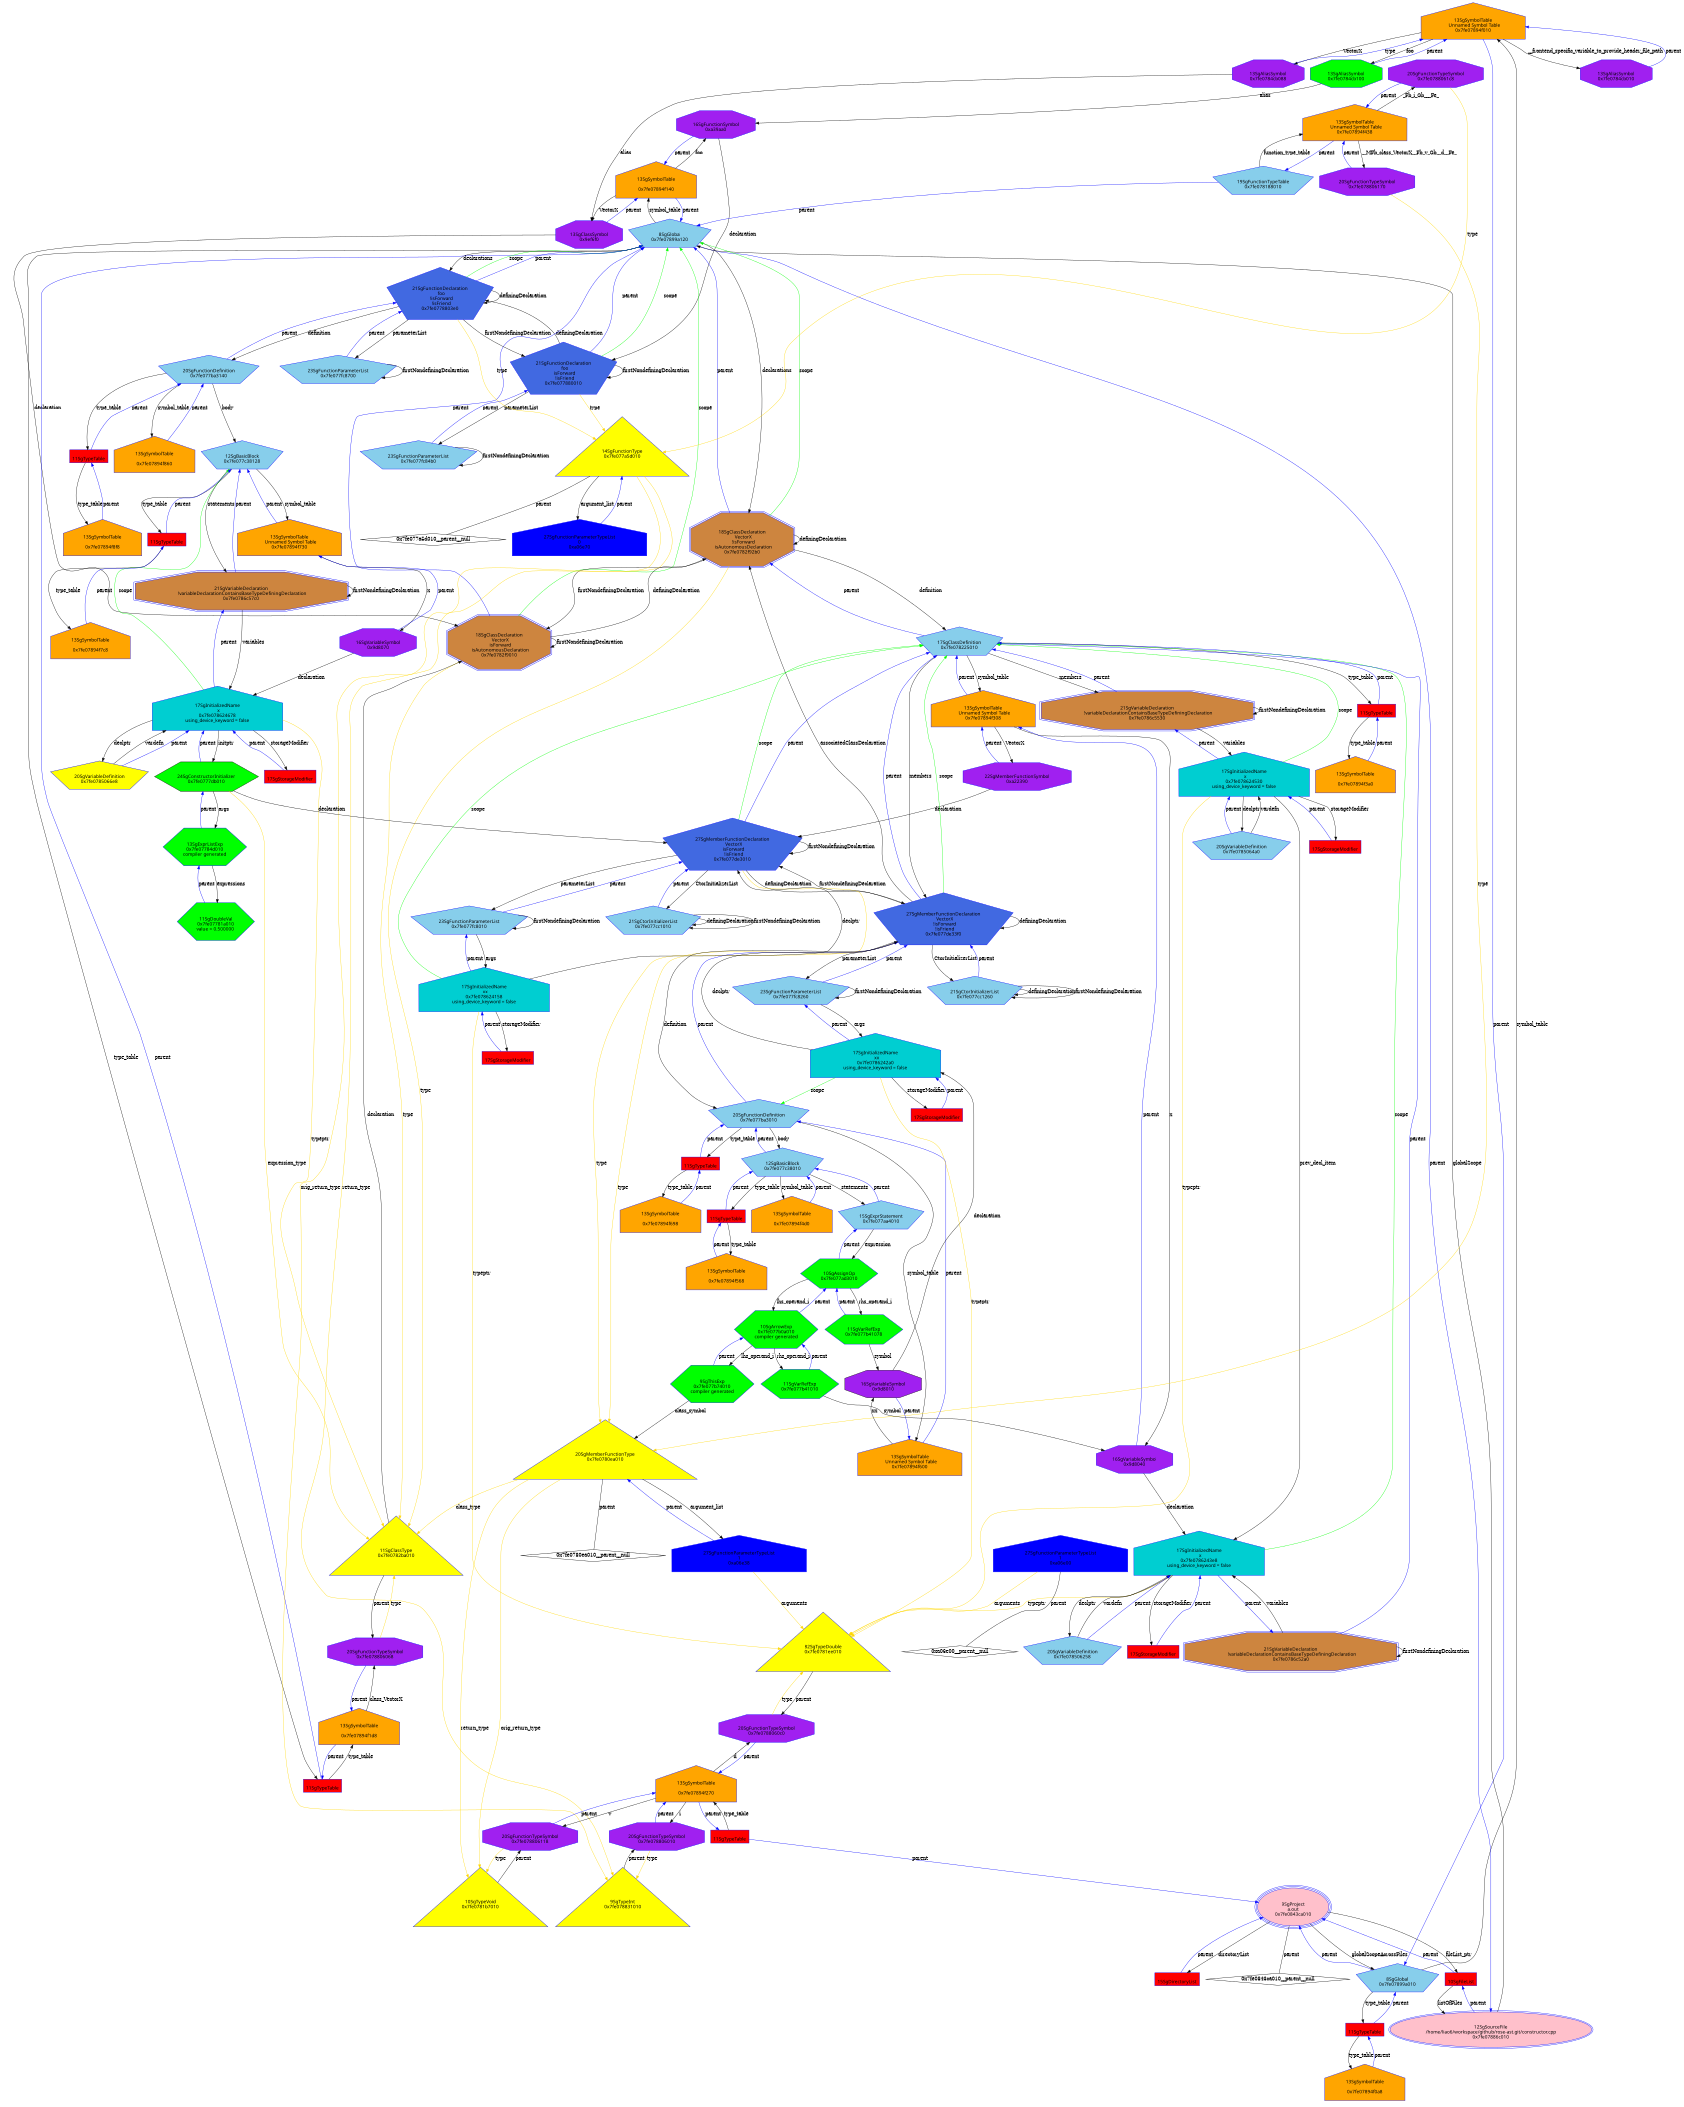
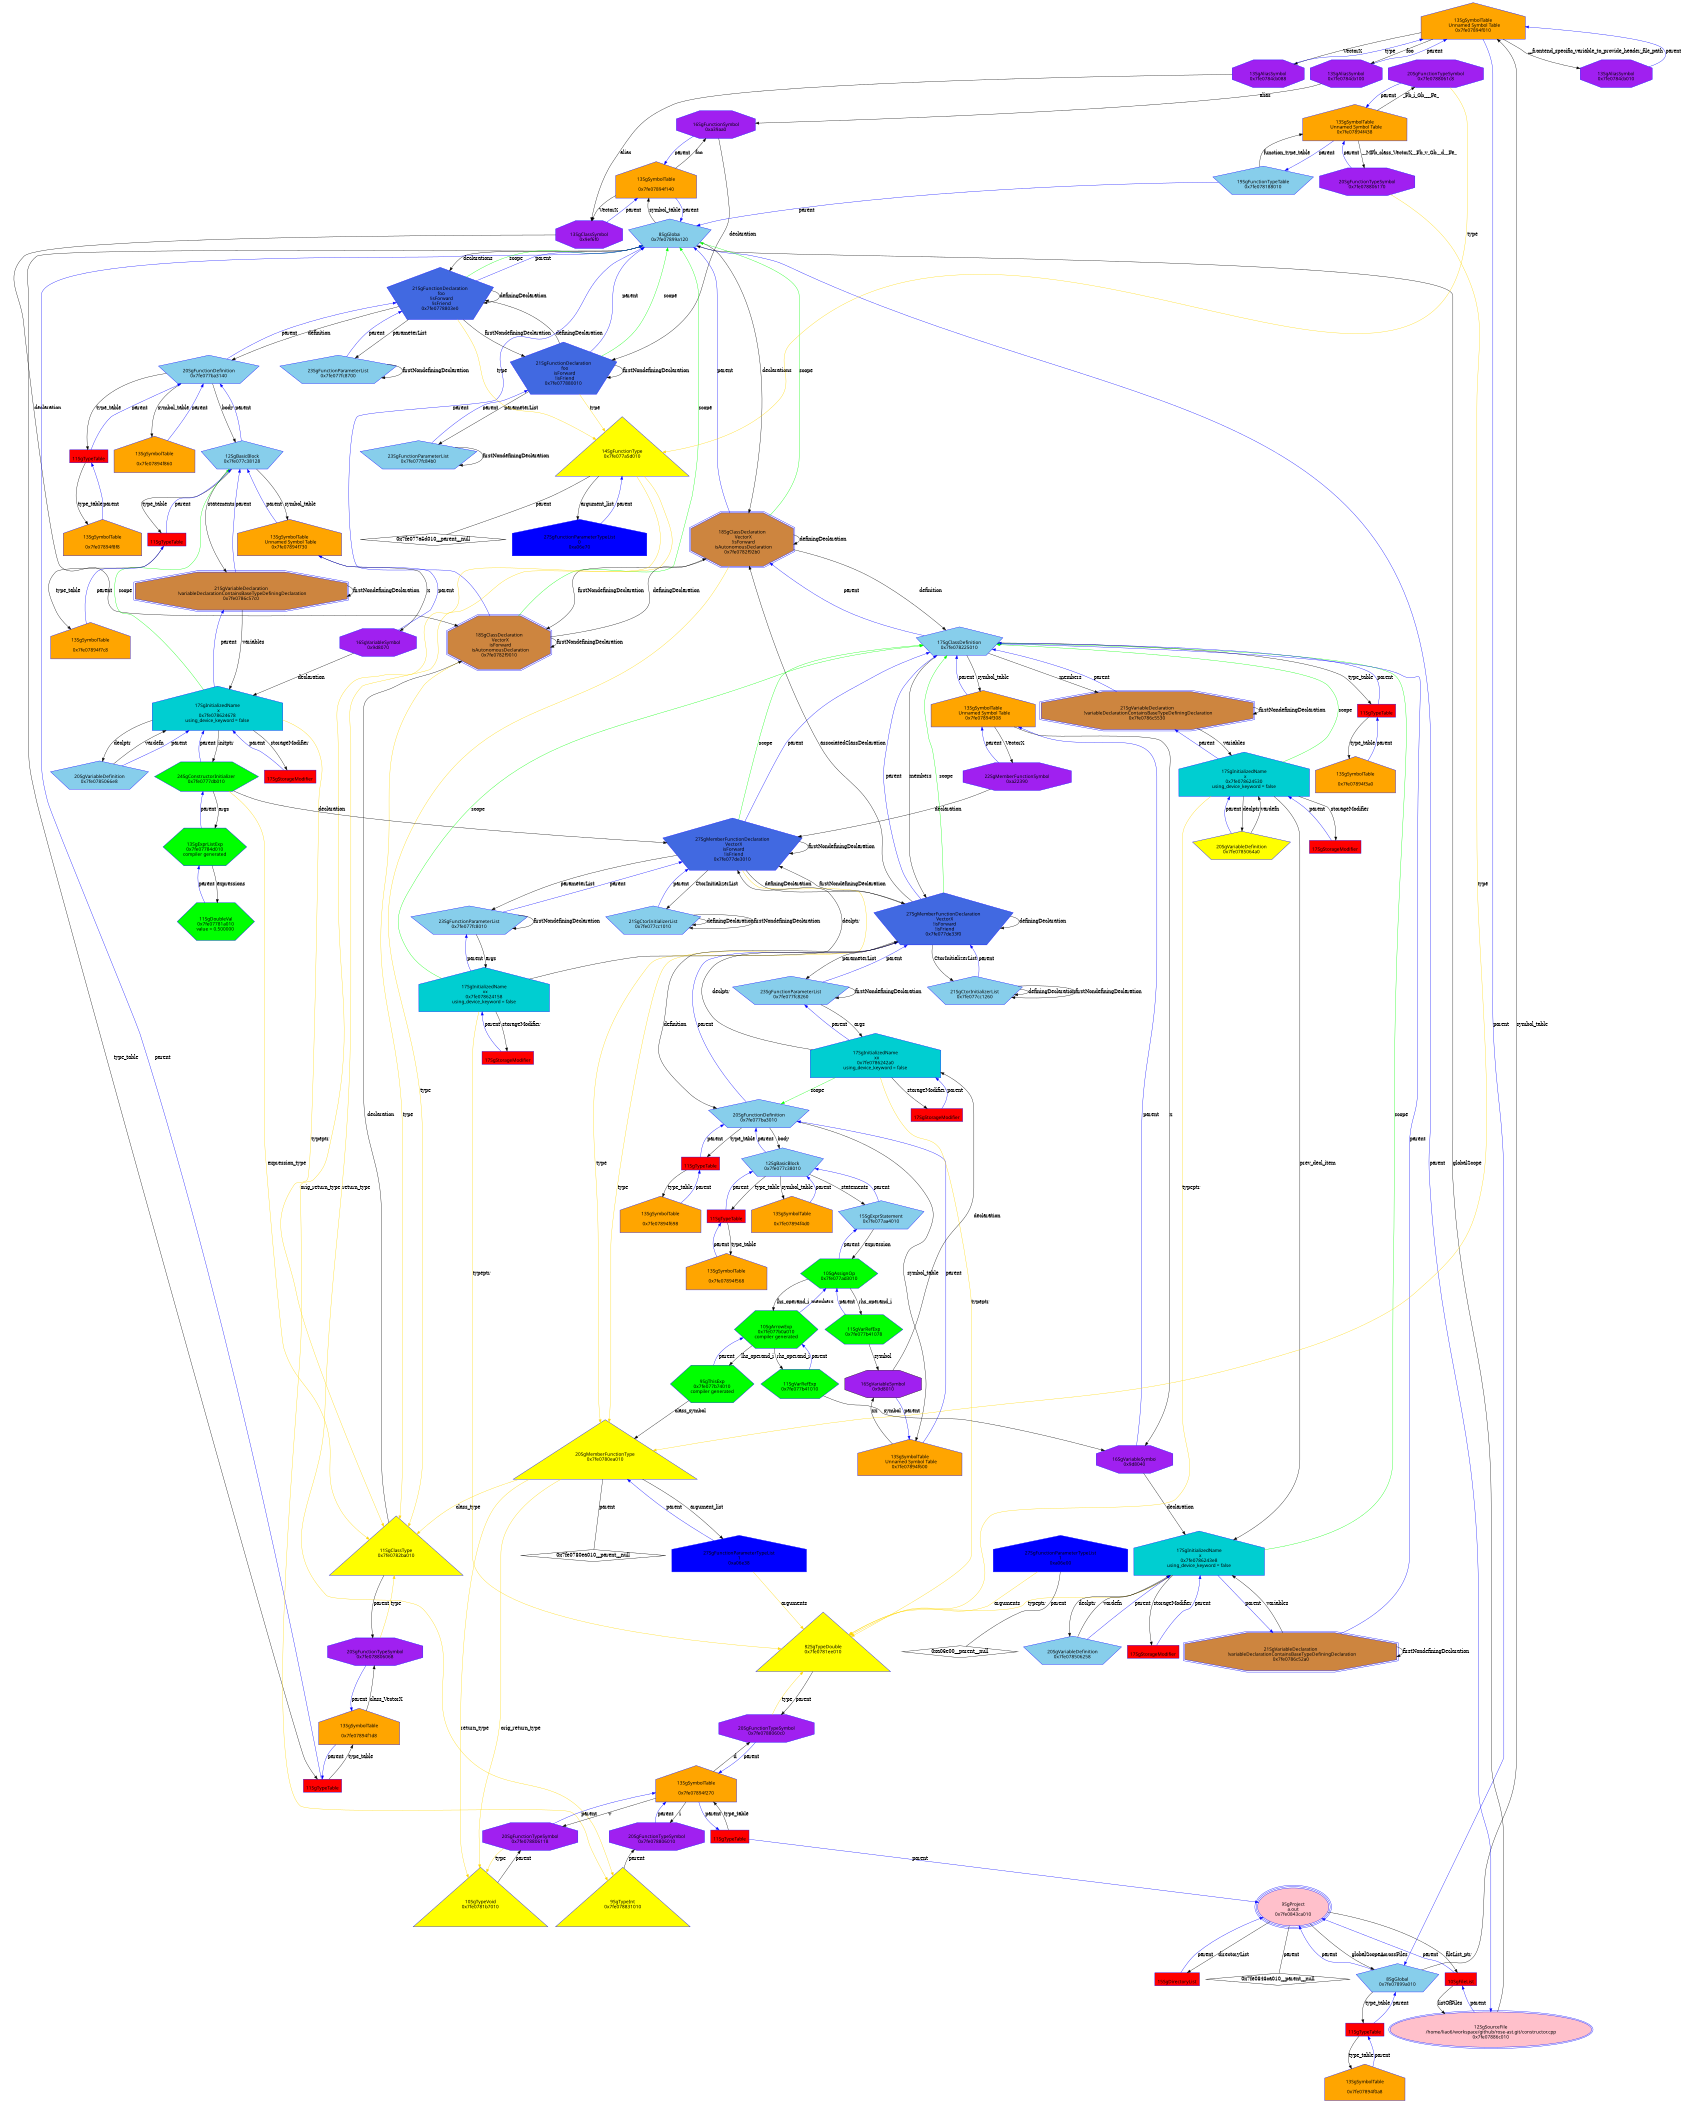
node "13SgAliasSymbol 0x7fe0784cb100": fillcolor green -> purple
edge "12SgBasicBlock 0x7fe077c38128" -> "20SgFunctionDefinition 0x7fe077ba3140": added, label "parent"
node "20SgVariableDefinition 0x7fe0785066e8": fillcolor yellow -> skyblue
node "24SgConstructorInitializer 0x7fe0777db010": color black -> blue
node "20SgVariableDefinition 0x7fe0785064a0": fillcolor skyblue -> yellow
edge "10SgArrowExp 0x7fe077b0a010 compiler generated" -> "10SgAssignOp 0x7fe077ad3010": label "parent" -> "members"
edge "20SgFunctionTypeSymbol 0x7fe078806010" -> "9SgTypeInt 0x7fe078831010": removed, label "type"
